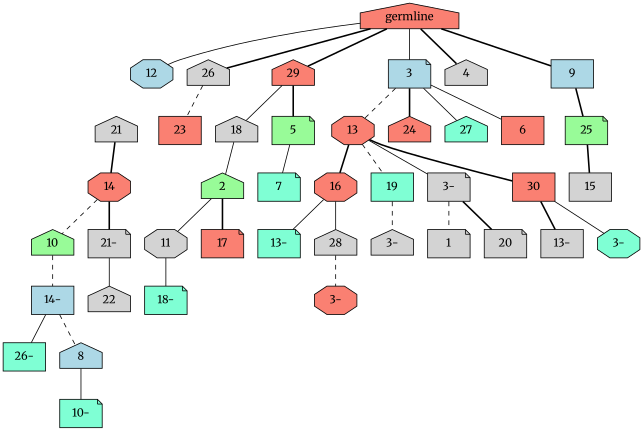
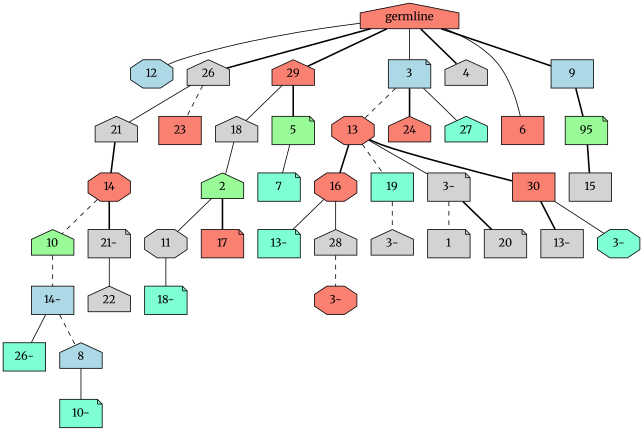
edge "3" -- "6": now "germline" -- "6"
edge "26" -- "21": added
node "25": label "25" -> "95"
